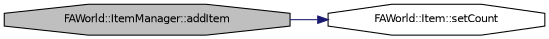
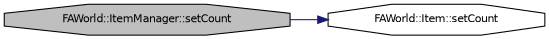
node "FAWorld::ItemManager::addItem": label "FAWorld::ItemManager::addItem" -> "FAWorld::ItemManager::setCount"
